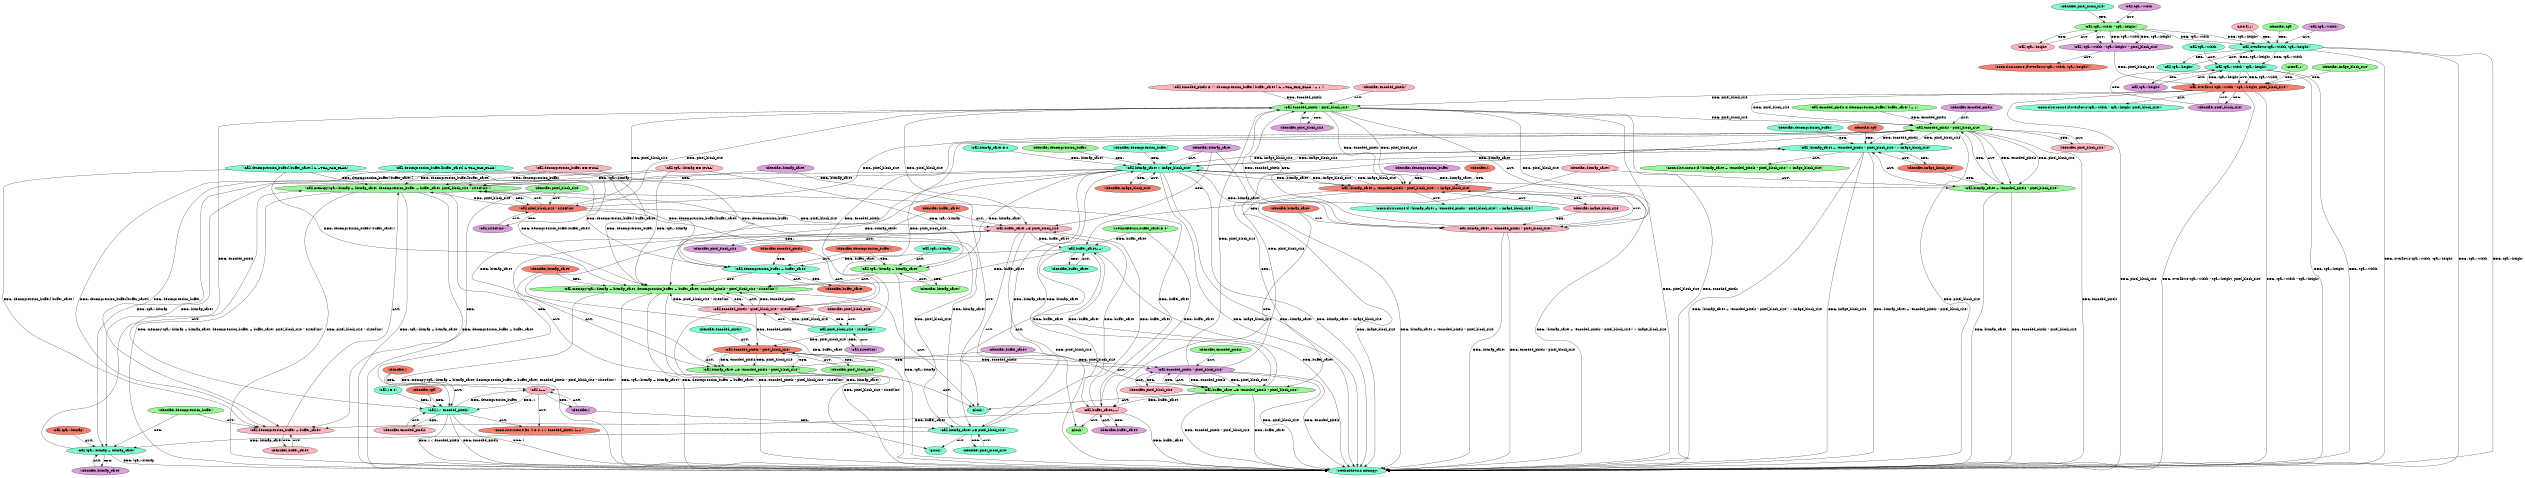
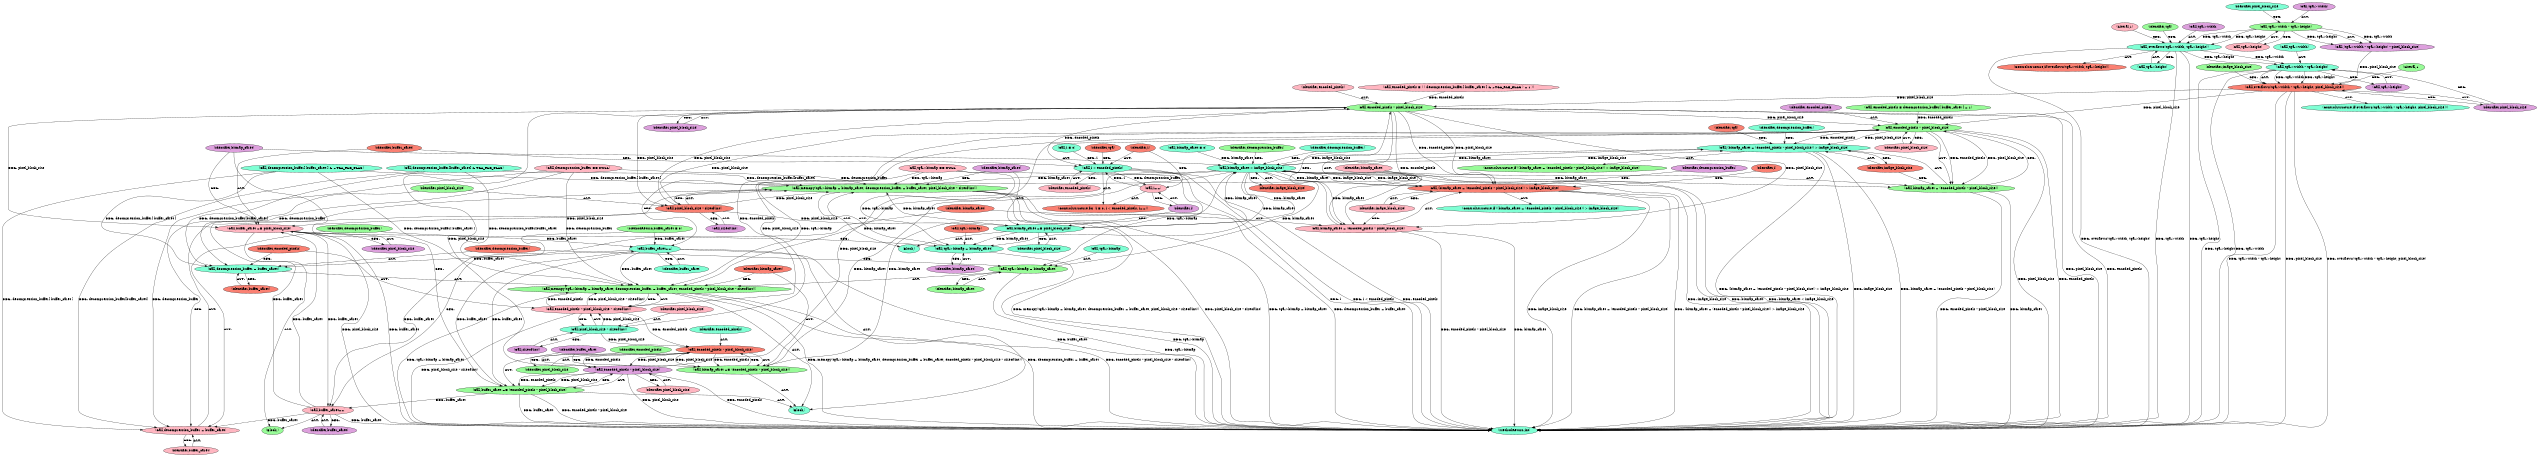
edge "(Call,(tga->width * tga->height) * pixel_block_size)" -> "(ControlStructure,if(overflow2(tga->width, tga->height)))": now "(Call,overflow2(tga->width, tga->height))" -> "(ControlStructure,if(overflow2(tga->width, tga->height)))"
edge "(Call,bitmap_caret += (encoded_pixels * pixel_block_size))" -> "(Call,i++)": now "(Call,bitmap_caret += (encoded_pixels * pixel_block_size))" -> "(Call,bitmap_caret < image_block_size)"
node "(MethodReturn,memcpy)": label "(MethodReturn,memcpy)" -> "(MethodReturn,int)"
